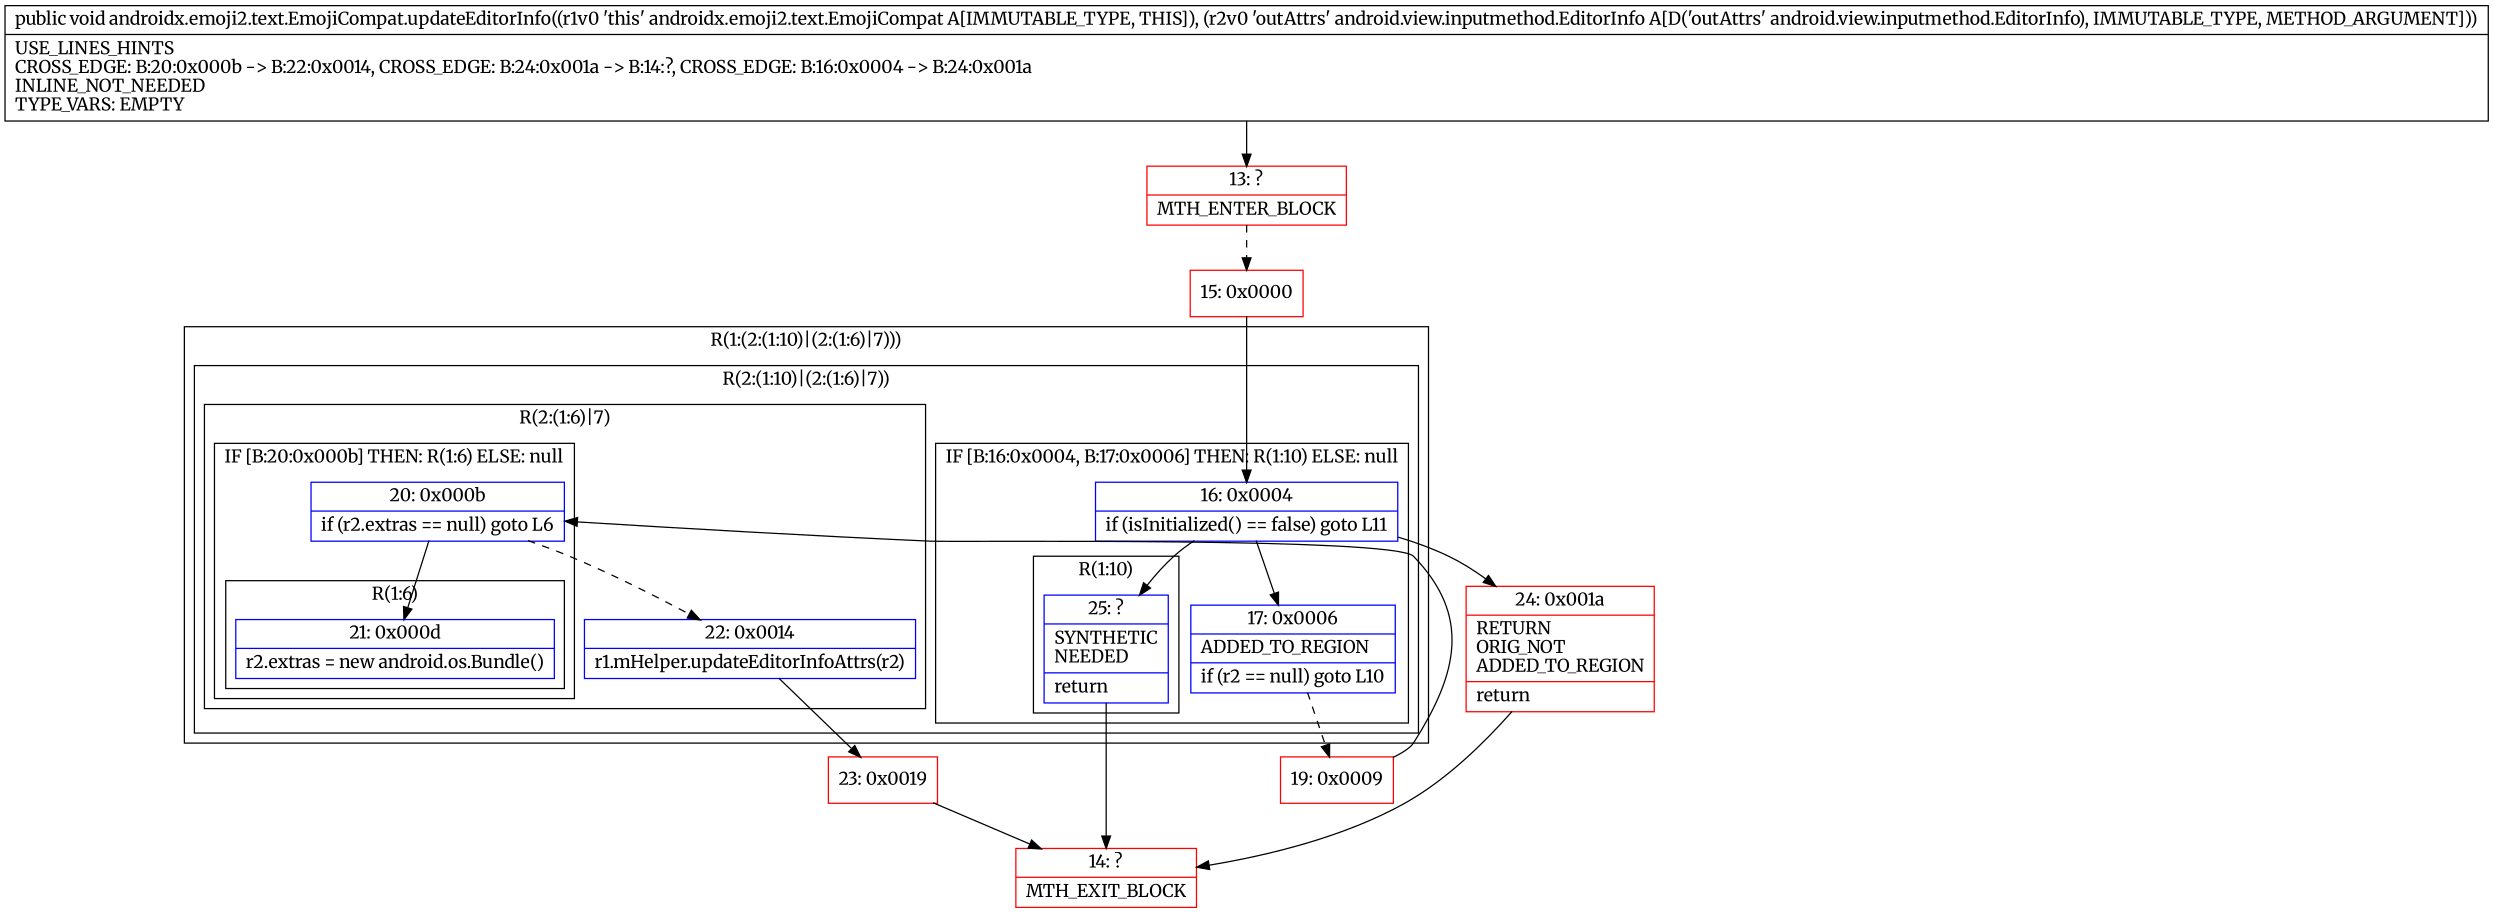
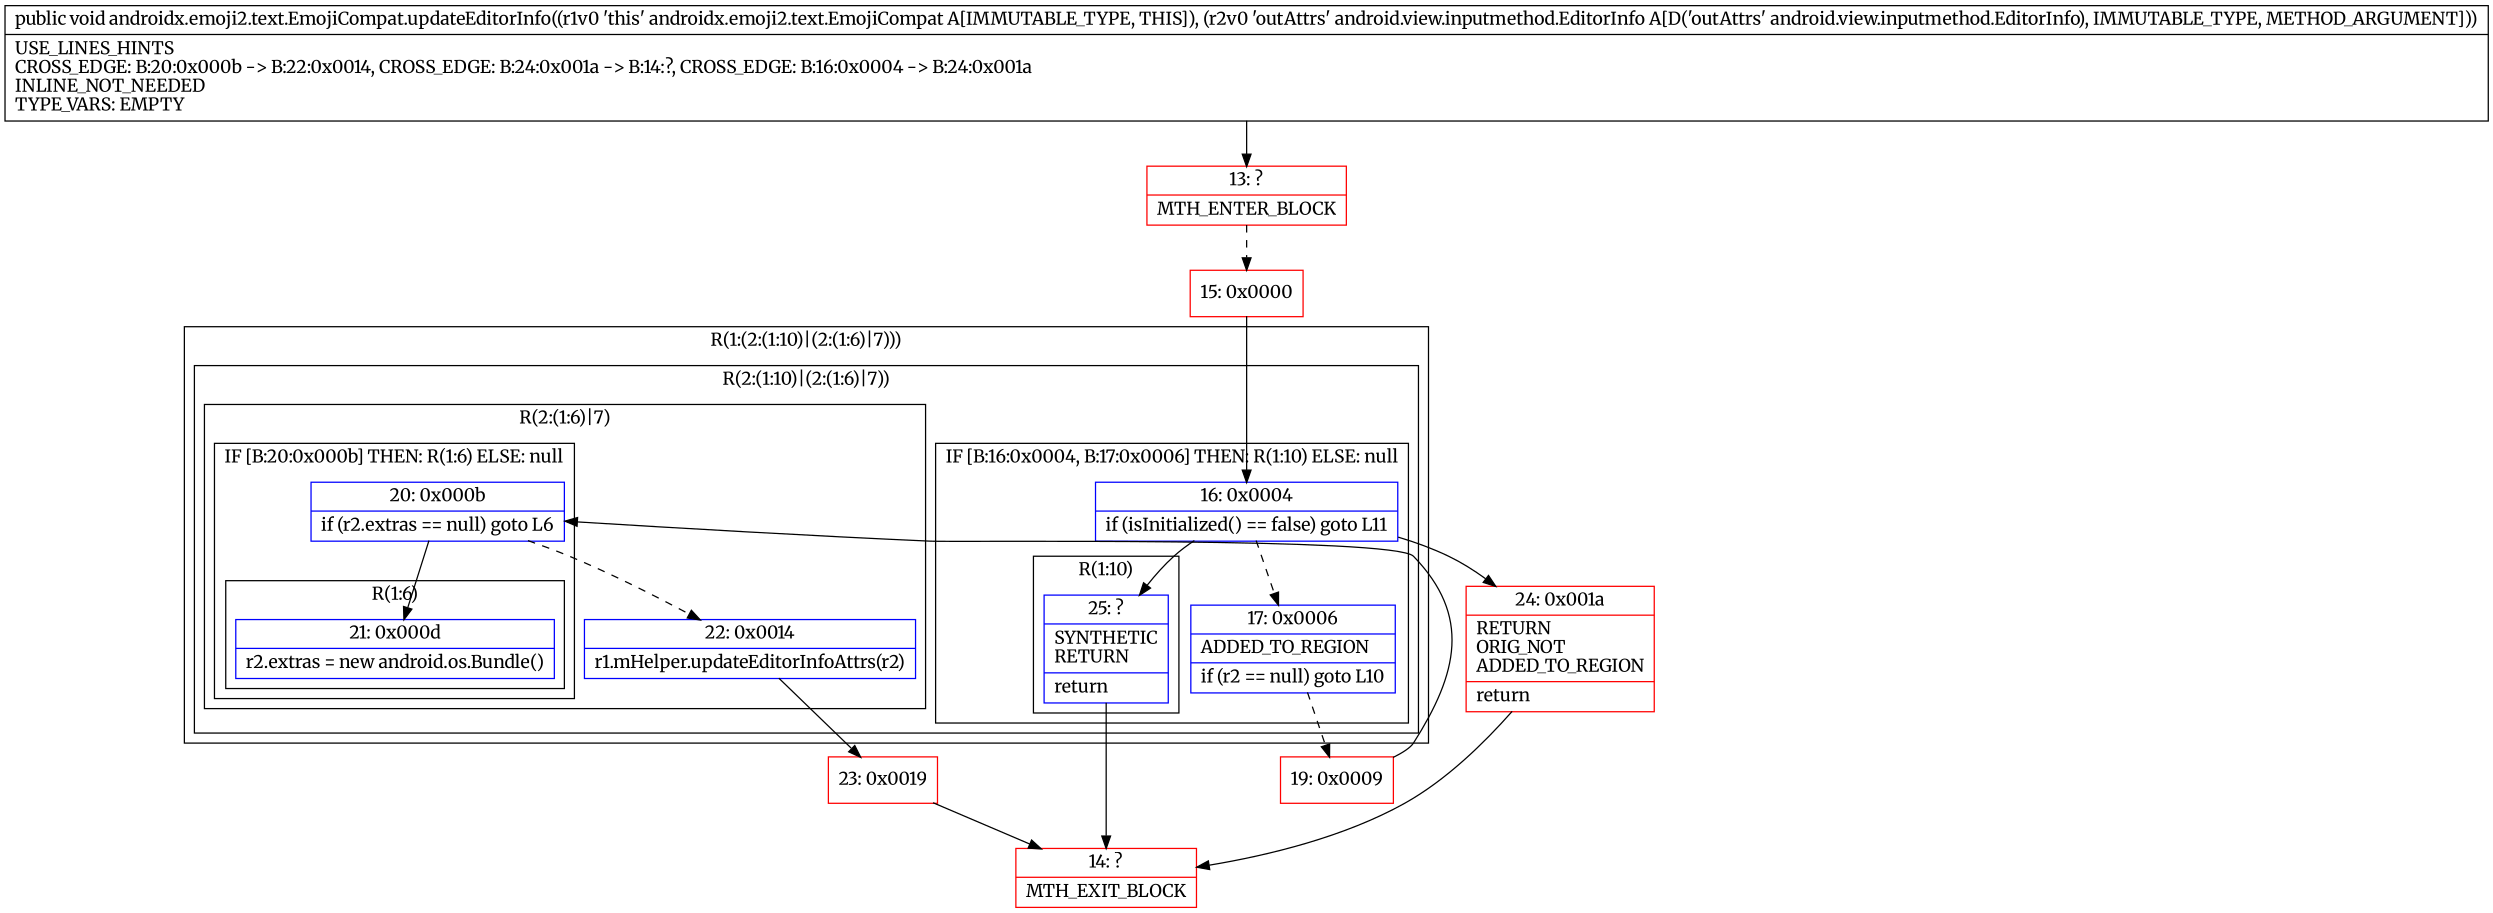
edge "16: 0x0004" -> "17: 0x0006": style solid -> dashed
node "25: ?": text "NEEDED" -> "RETURN"
